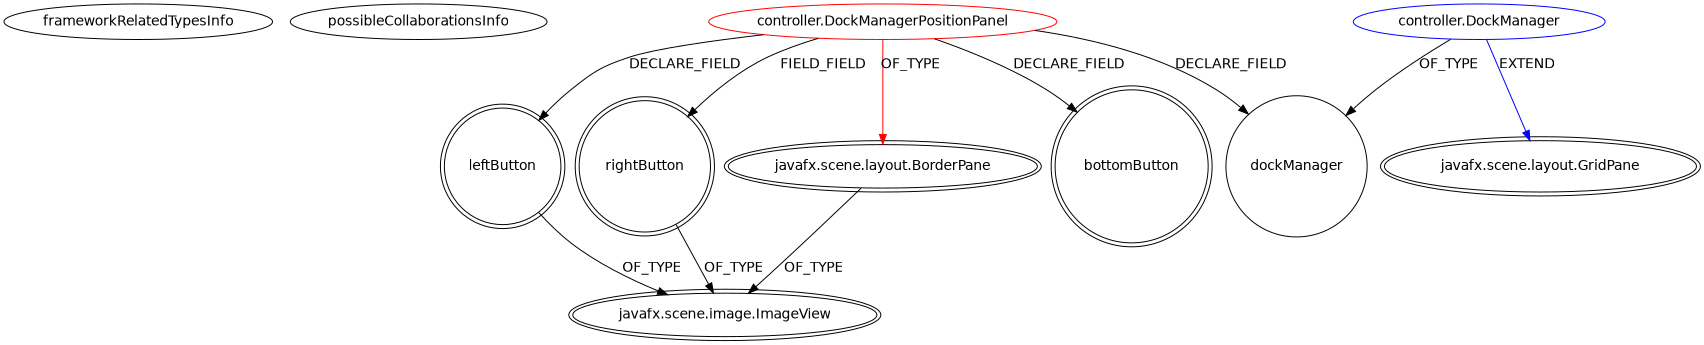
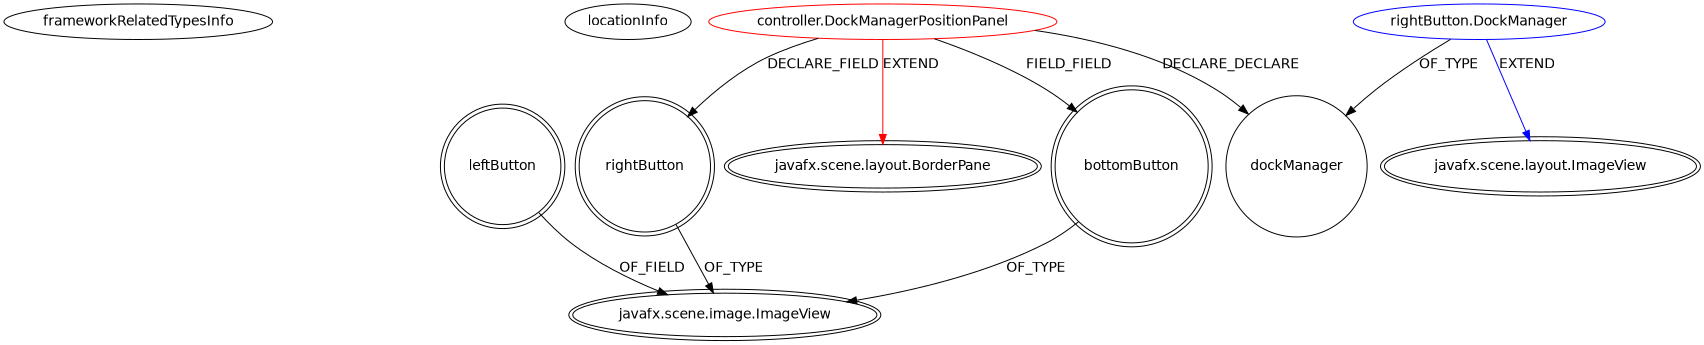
node "possibleCollaborationsInfo": removed
node "locationInfo": added
node "controller.DockManager": label "controller.DockManager" -> "rightButton.DockManager"
edge "controller.DockManagerPositionPanel" -> "leftButton": removed, label "DECLARE_FIELD"
edge "controller.DockManagerPositionPanel" -> "rightButton": label "FIELD_FIELD" -> "DECLARE_FIELD"
edge "controller.DockManagerPositionPanel" -> "javafx.scene.layout.BorderPane": label "OF_TYPE" -> "EXTEND"
edge "controller.DockManagerPositionPanel" -> "bottomButton": label "DECLARE_FIELD" -> "FIELD_FIELD"
edge "controller.DockManagerPositionPanel" -> "dockManager": label "DECLARE_FIELD" -> "DECLARE_DECLARE"
node "javafx.scene.layout.GridPane": label "javafx.scene.layout.GridPane" -> "javafx.scene.layout.ImageView"
edge "javafx.scene.layout.BorderPane" -> "javafx.scene.image.ImageView": now "bottomButton" -> "javafx.scene.image.ImageView"
edge "leftButton" -> "javafx.scene.image.ImageView": label "OF_TYPE" -> "OF_FIELD"
